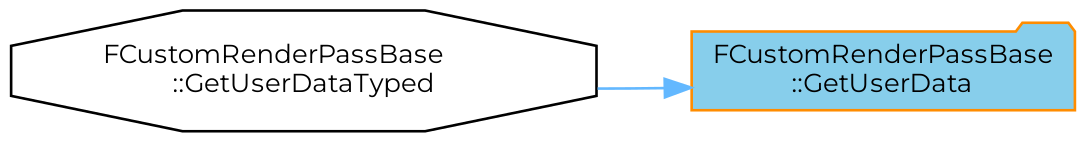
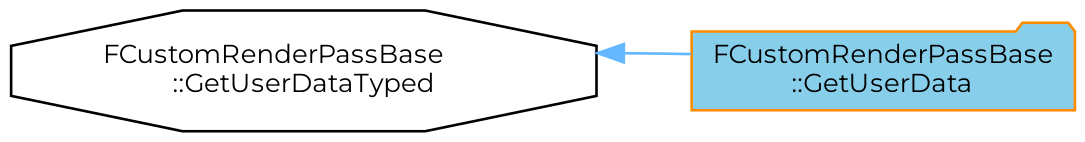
edge "FCustomRenderPassBase ::GetUserDataTyped" -> "FCustomRenderPassBase ::GetUserData": reversed
